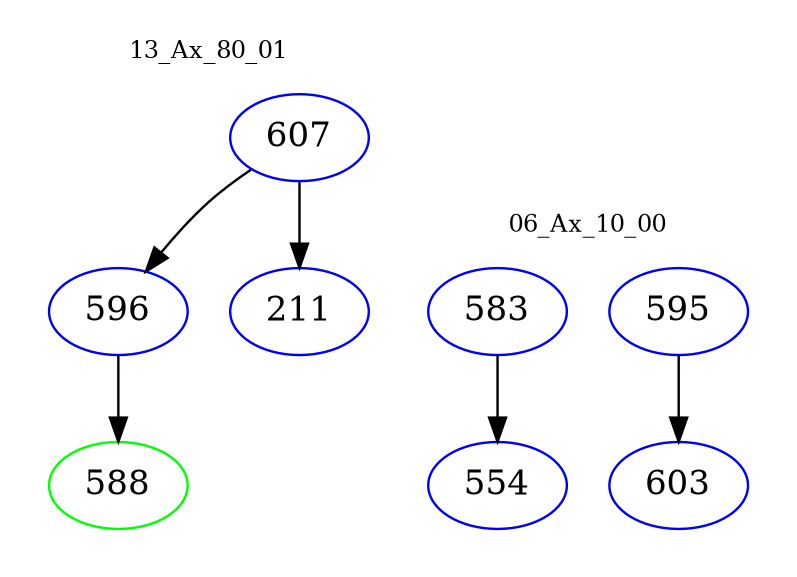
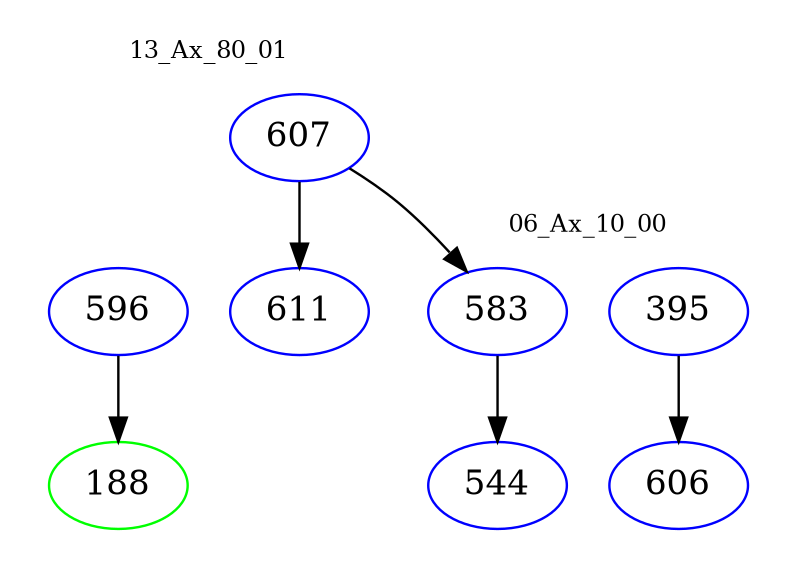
edge "607" -> "596": now "607" -> "583"
node "211": label "211" -> "611"
node "595": label "595" -> "395"
node "588": label "588" -> "188"
node "554": label "554" -> "544"
node "603": label "603" -> "606"
